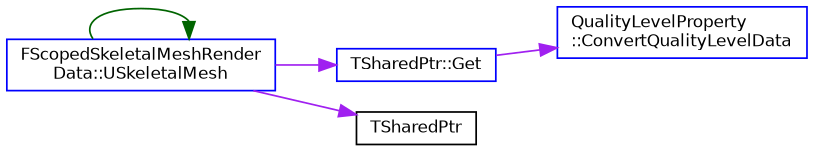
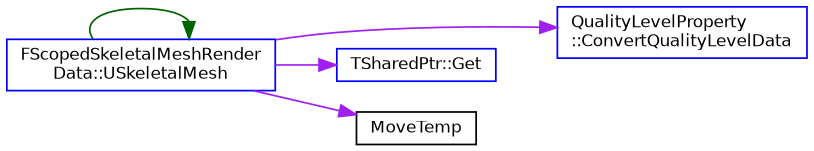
edge "TSharedPtr::Get" -> "QualityLevelProperty ::ConvertQualityLevelData": now "FScopedSkeletalMeshRender Data::USkeletalMesh" -> "QualityLevelProperty ::ConvertQualityLevelData"
node "TSharedPtr": label "TSharedPtr" -> "MoveTemp"
